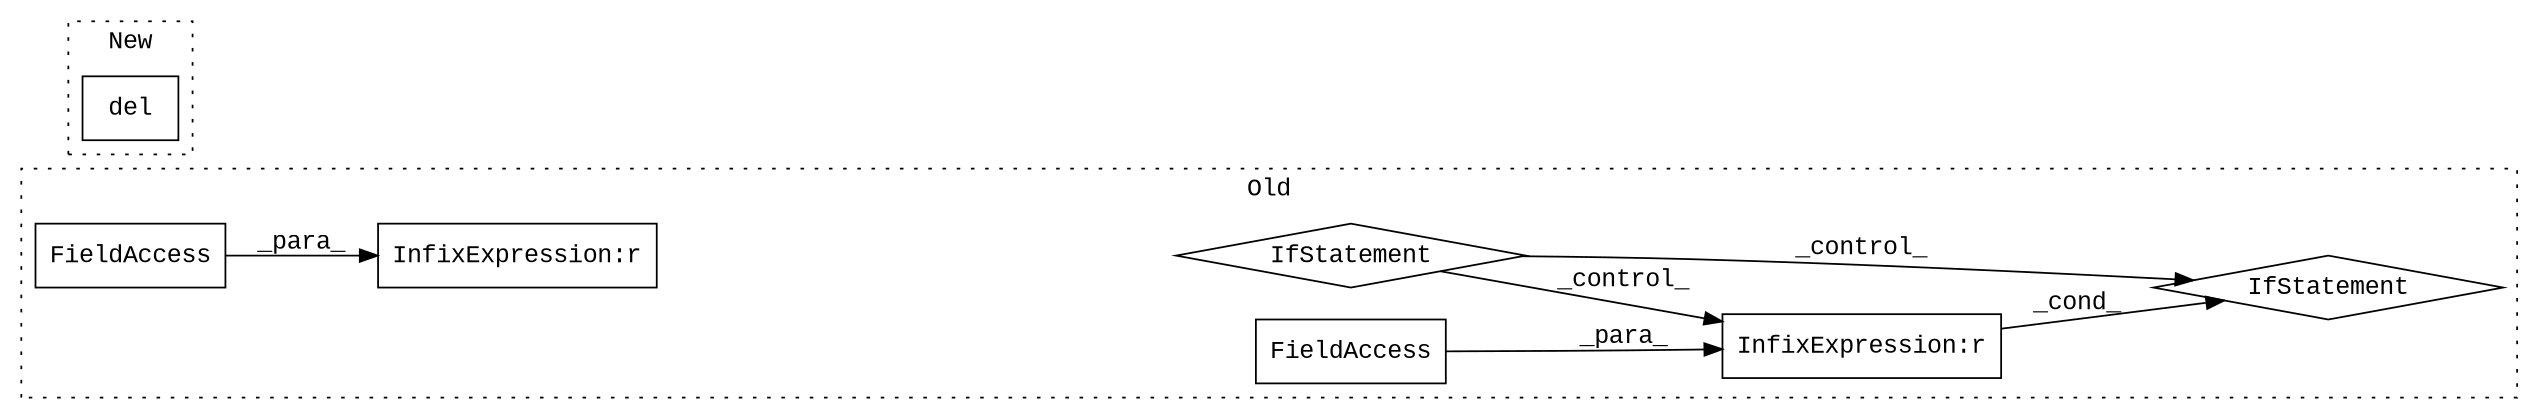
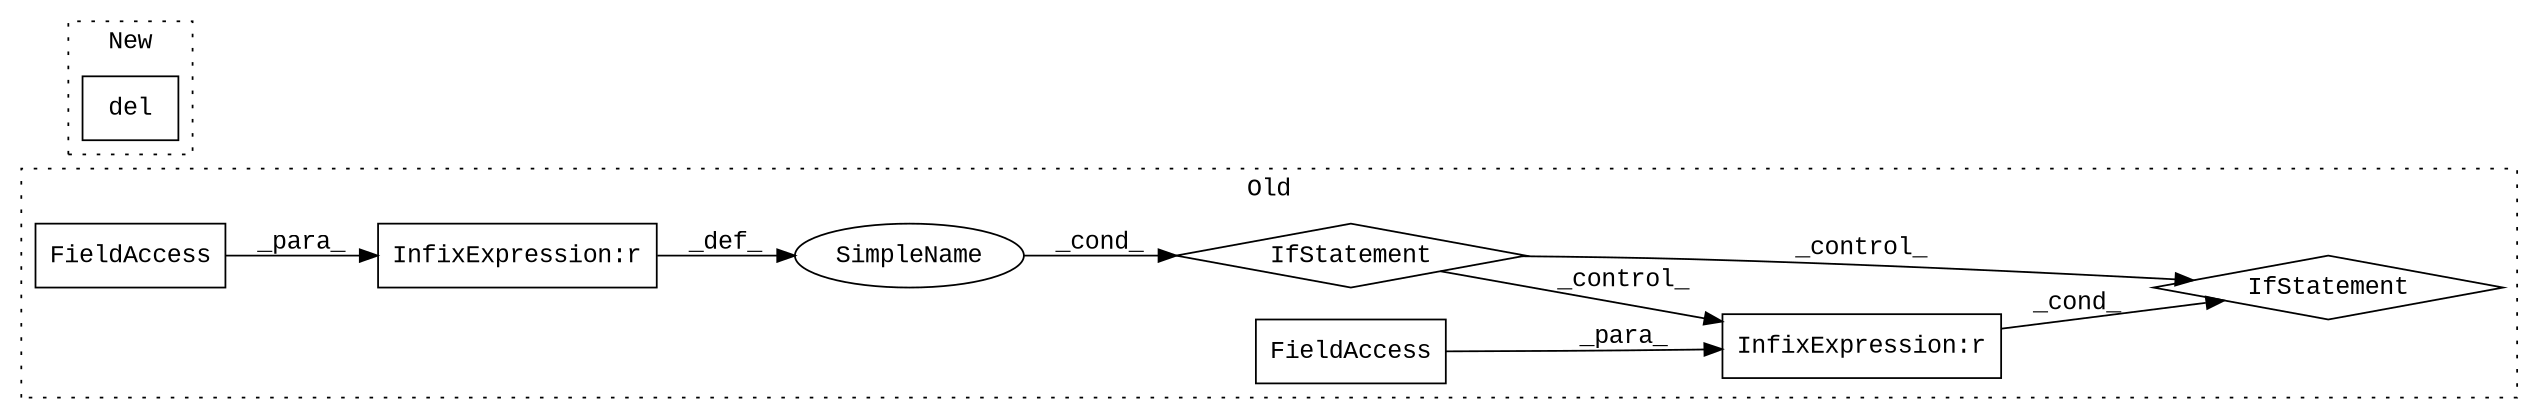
node "SimpleName": added
